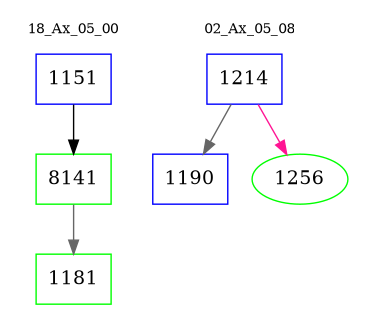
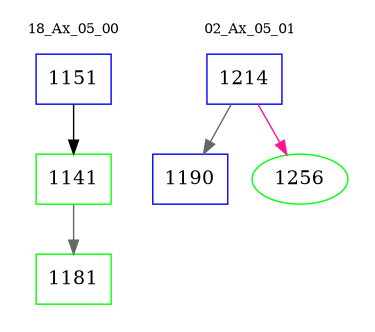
cluster "02_Ax_05_08": label "02_Ax_05_08" -> "02_Ax_05_01"
node "8141": label "8141" -> "1141"
